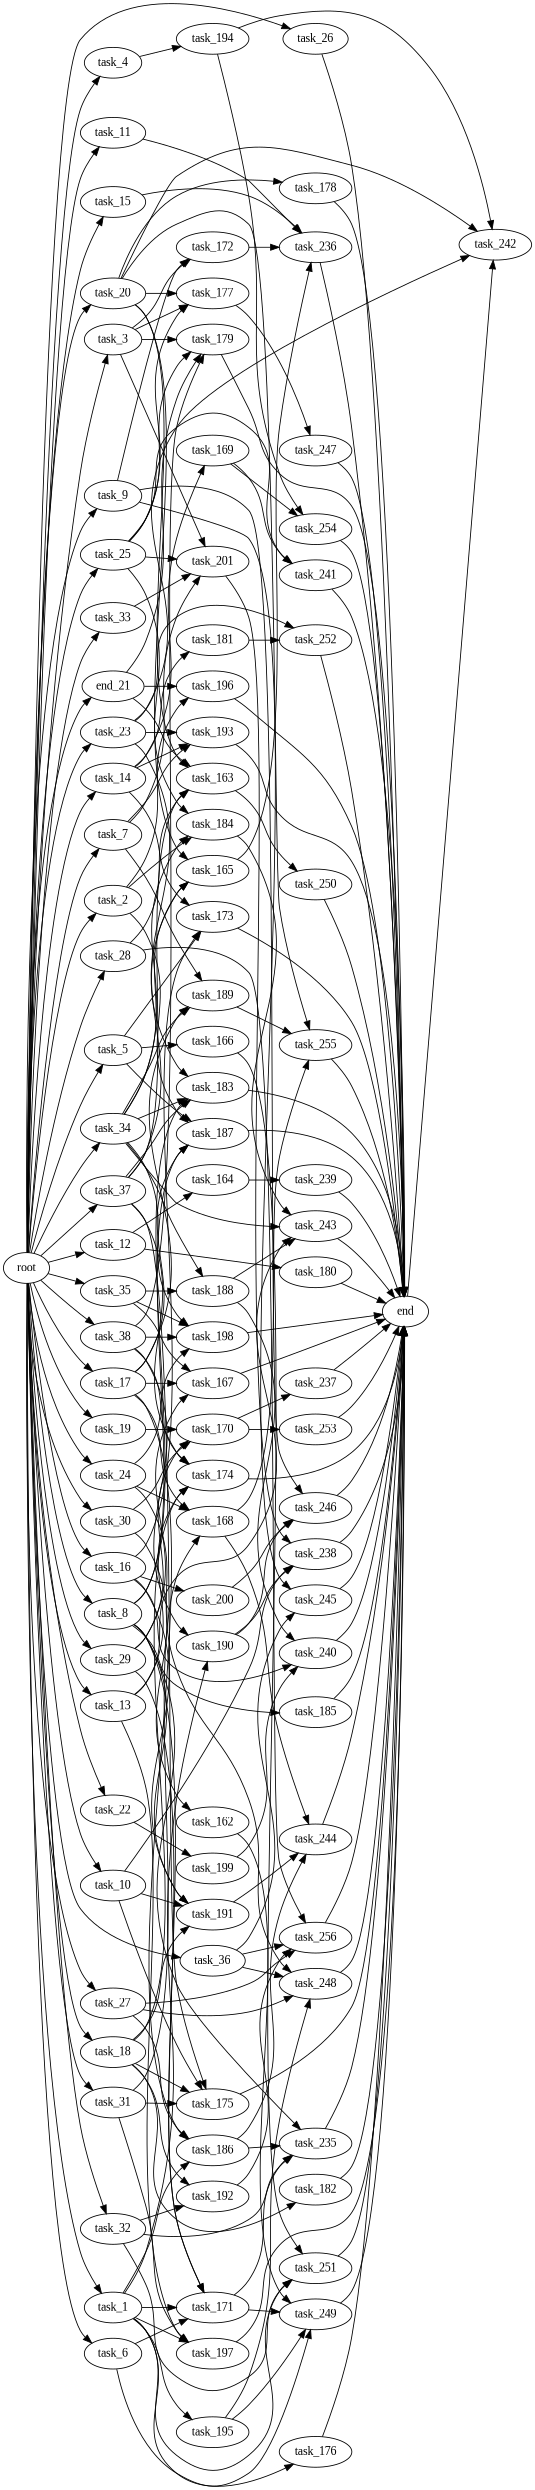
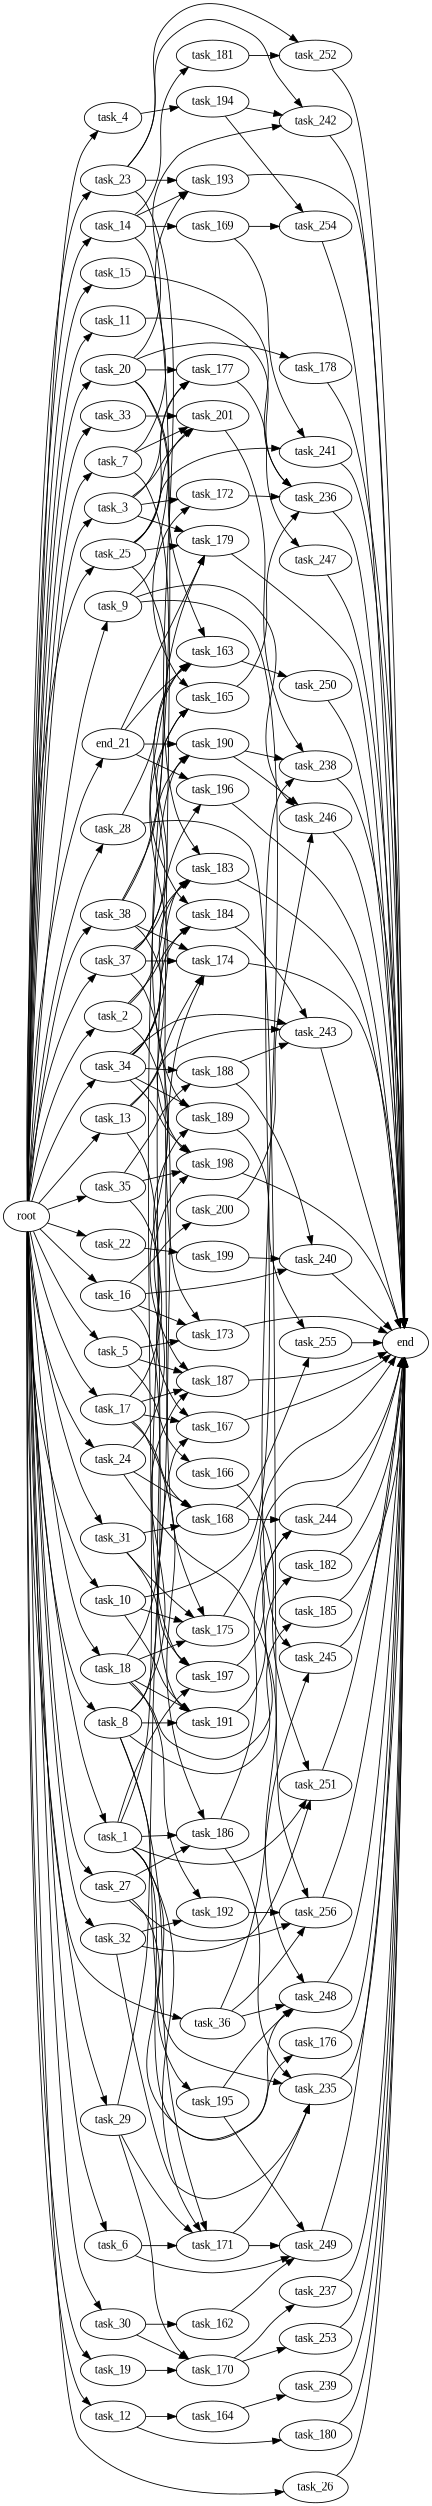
edge "task_20" -> "task_255": removed
edge "end_21" -> "task_190": added
edge "end" -> "task_242": reversed
